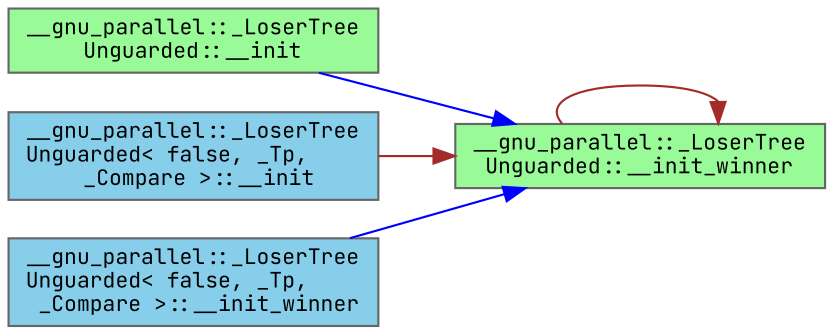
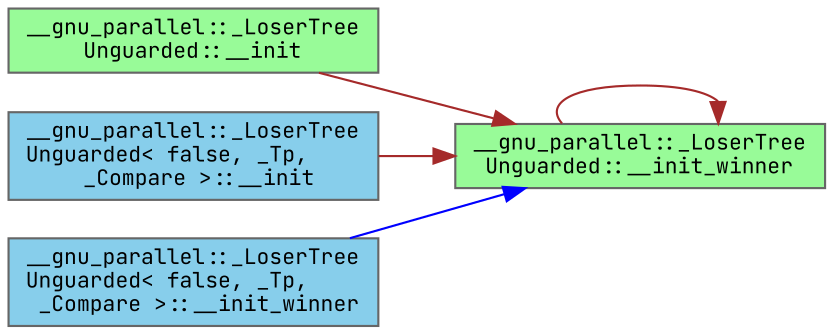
edge "__gnu_parallel::_LoserTree Unguarded::__init" -> "__gnu_parallel::_LoserTree Unguarded::__init_winner": color blue -> brown
